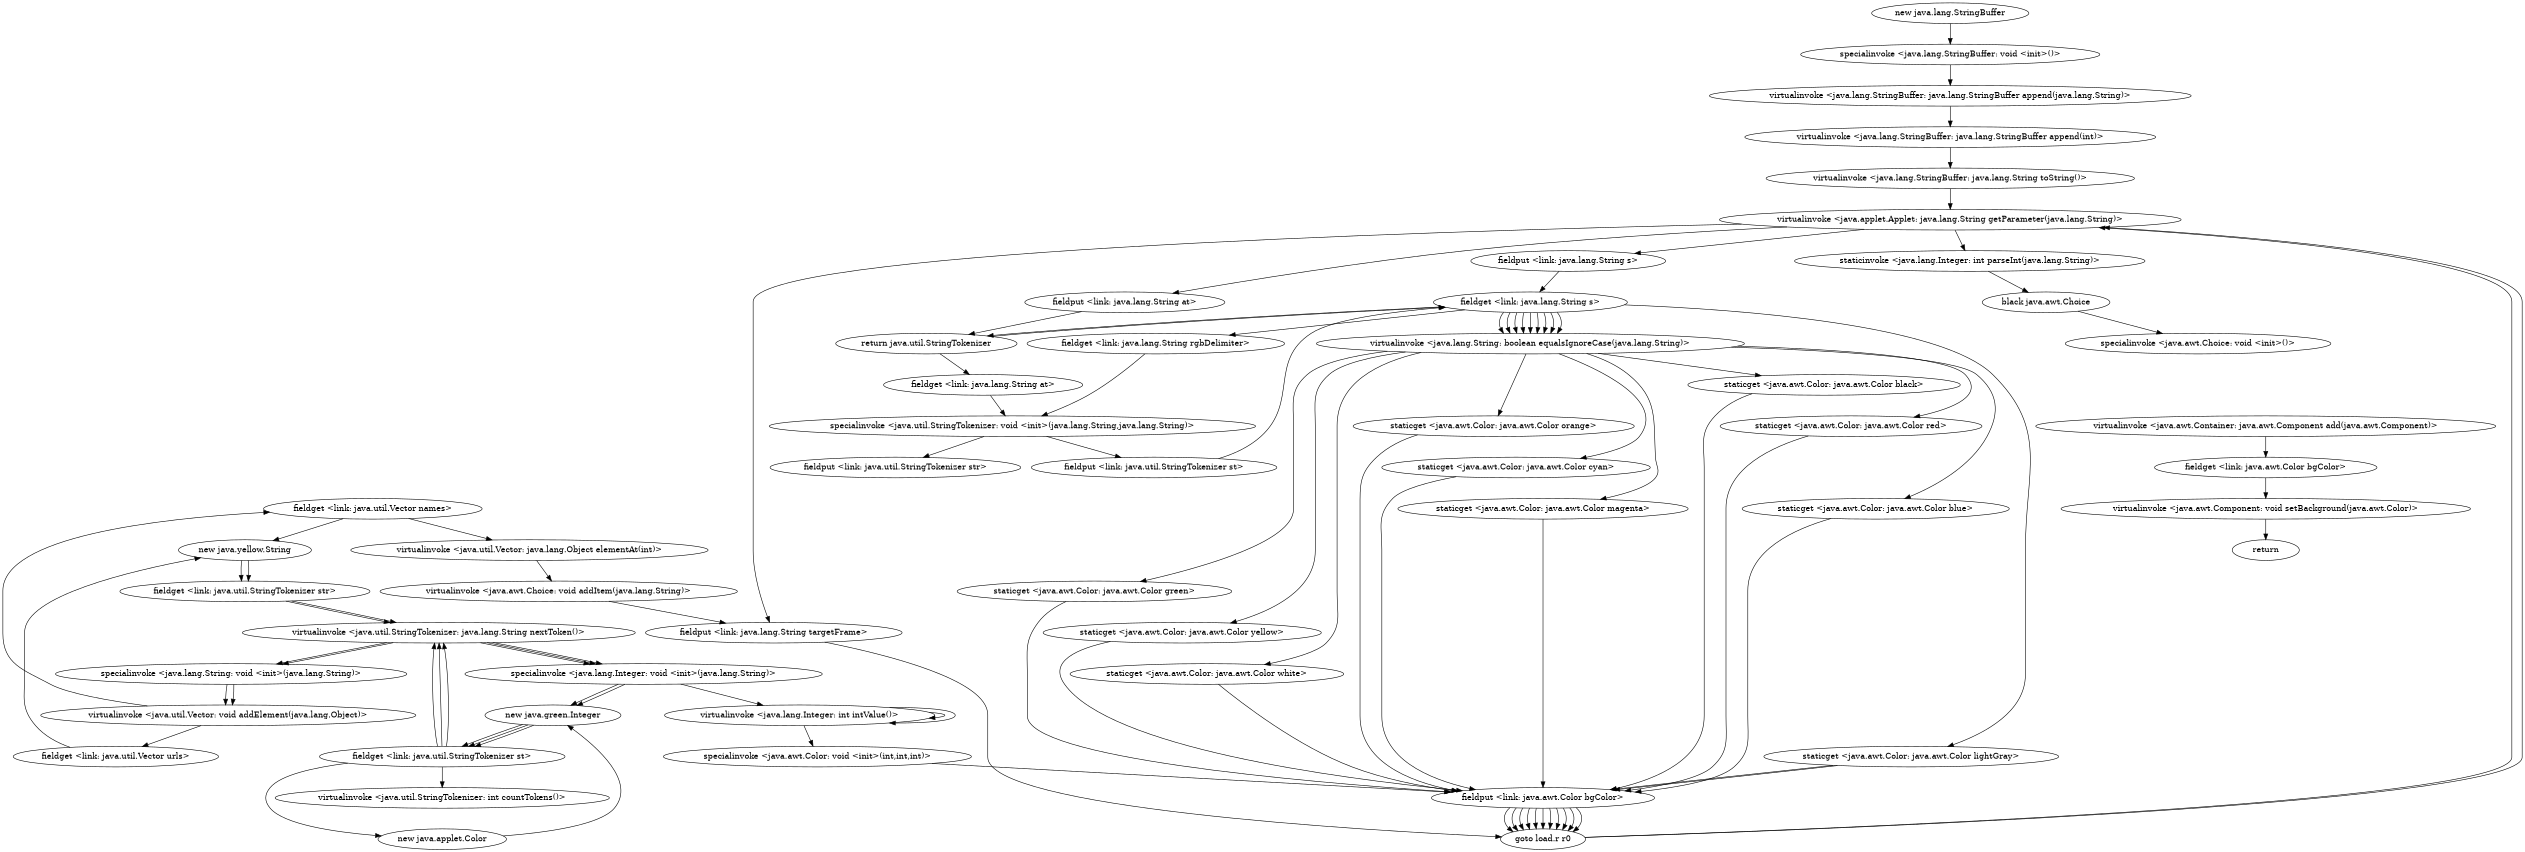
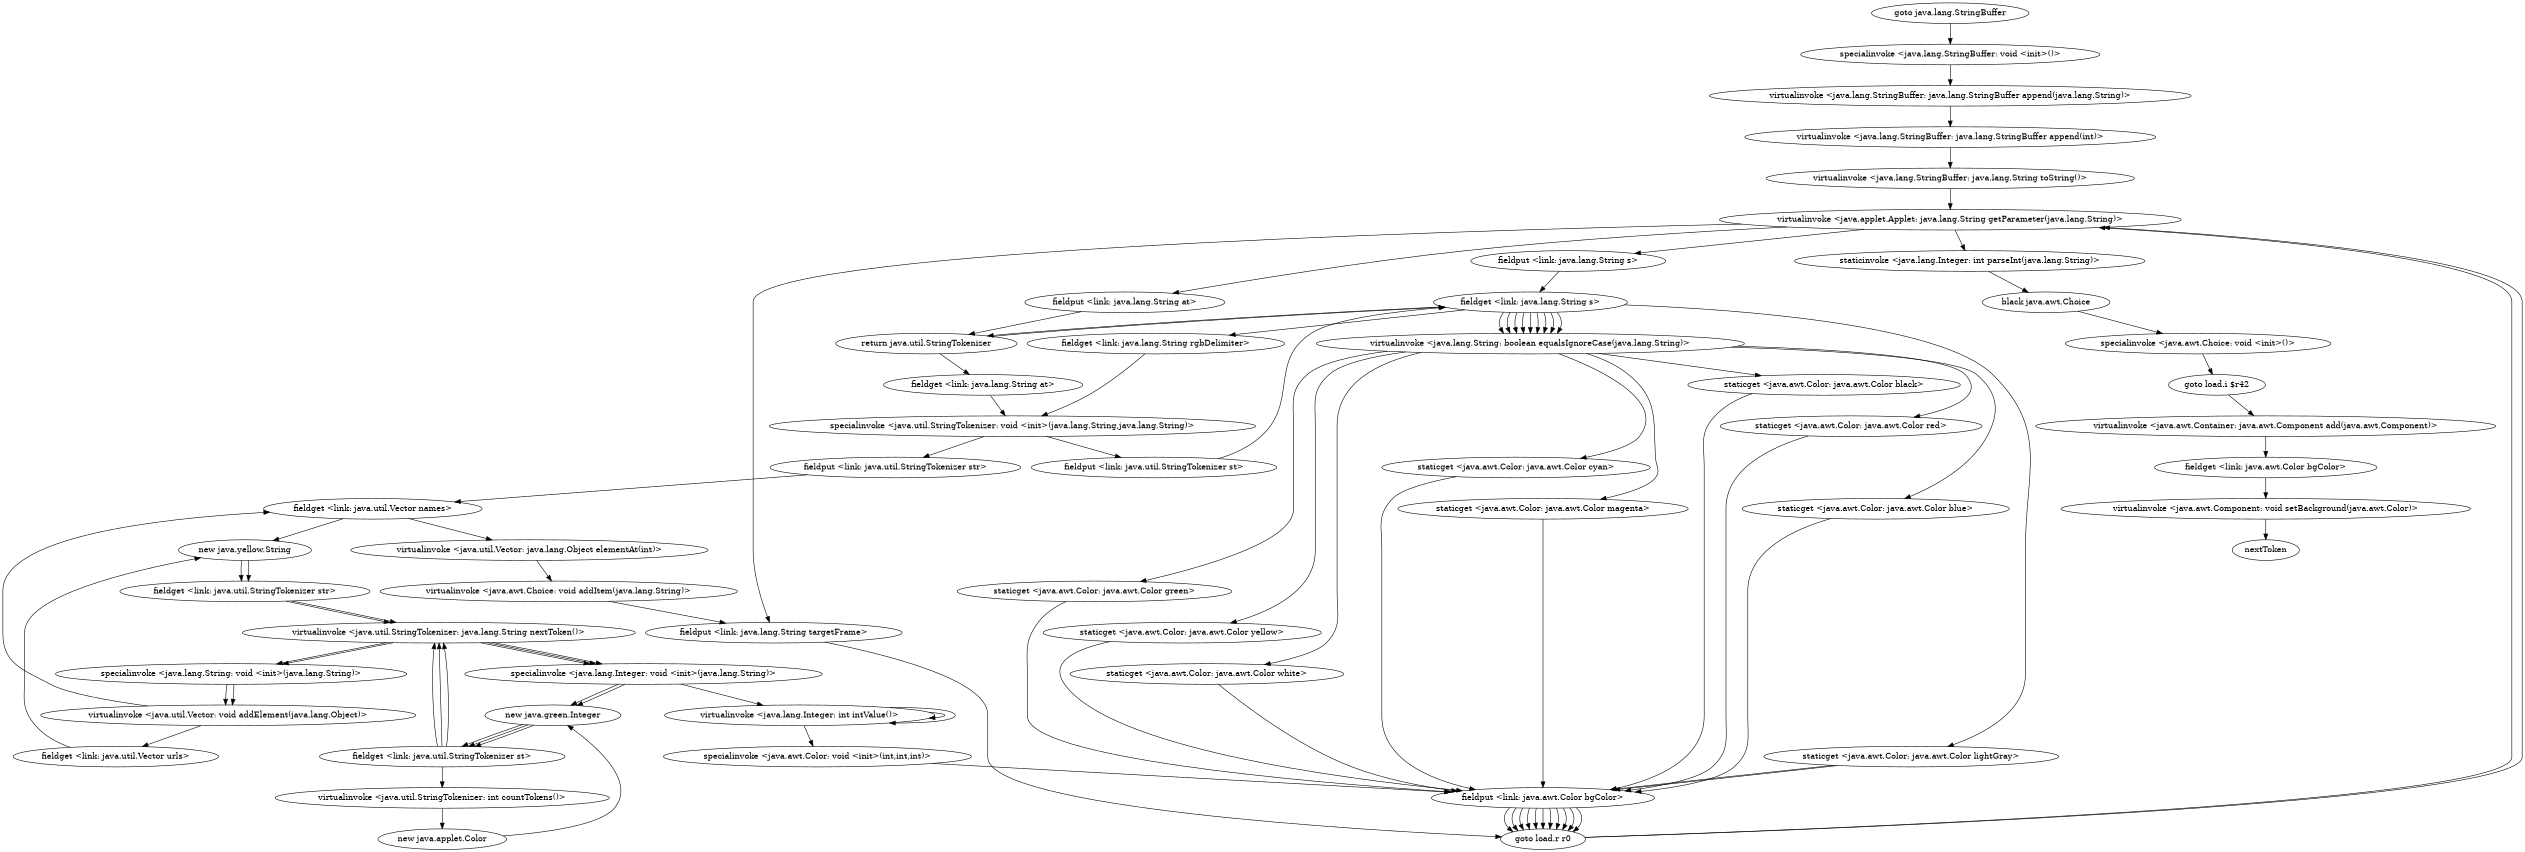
node "new java.lang.StringBuffer": label "new java.lang.StringBuffer" -> "goto java.lang.StringBuffer"
node "goto load.i $r42": added
node "staticget <java.awt.Color: java.awt.Color orange>": removed
edge "fieldput <link: java.util.StringTokenizer str>" -> "fieldget <link: java.util.Vector names>": added
node "return": label "return" -> "nextToken"
edge "fieldget <link: java.util.StringTokenizer st>" -> "new java.applet.Color": now "virtualinvoke <java.util.StringTokenizer: int countTokens()>" -> "new java.applet.Color"
